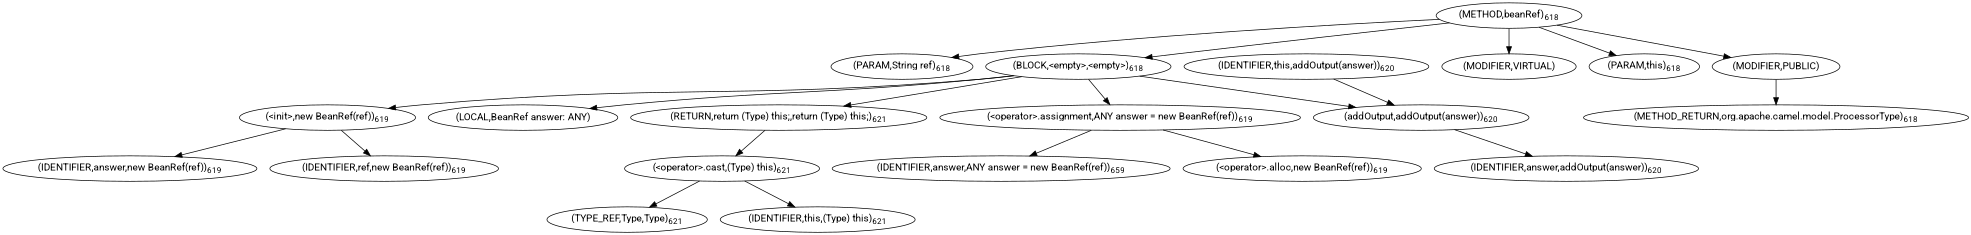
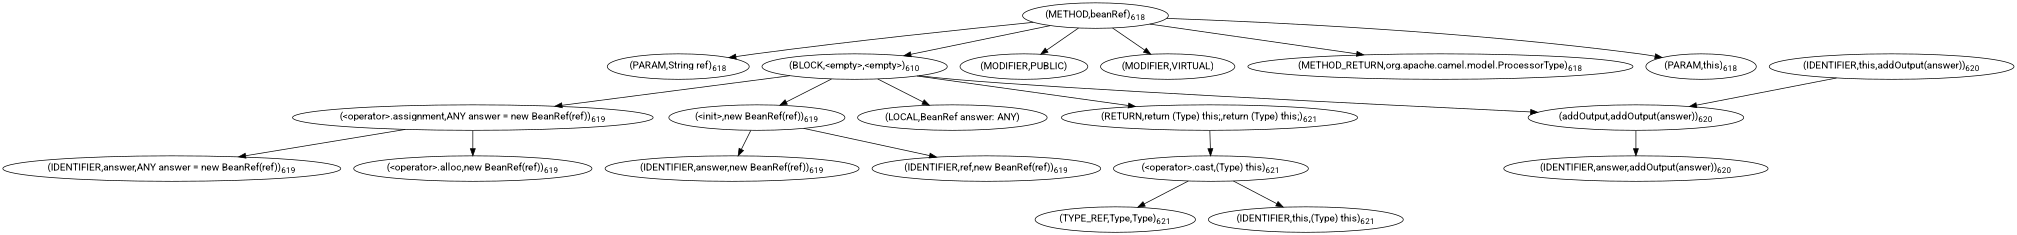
node "(BLOCK,<empty>,<empty>)": text "618" -> "610"
edge "(MODIFIER,PUBLIC)" -> "(METHOD_RETURN,org.apache.camel.model.ProcessorType)": now "(METHOD,beanRef)" -> "(METHOD_RETURN,org.apache.camel.model.ProcessorType)"
node "(IDENTIFIER,answer,ANY answer = new BeanRef(ref))": text "659" -> "619"
